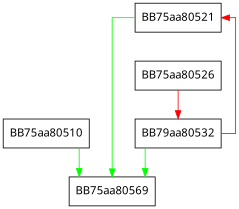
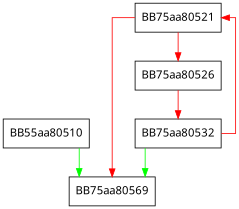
edge "BB75aa80521" -> "BB75aa80526": added
edge "BB75aa80521" -> "BB75aa80569": color green -> red
node "BB75aa80510": label "BB75aa80510" -> "BB55aa80510"
node "BB79aa80532": label "BB79aa80532" -> "BB75aa80532"
